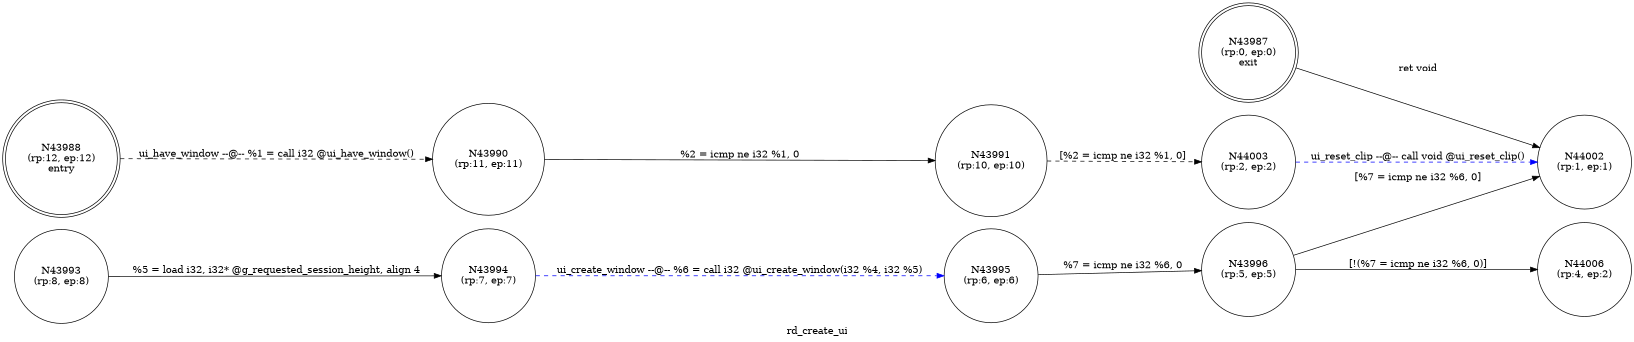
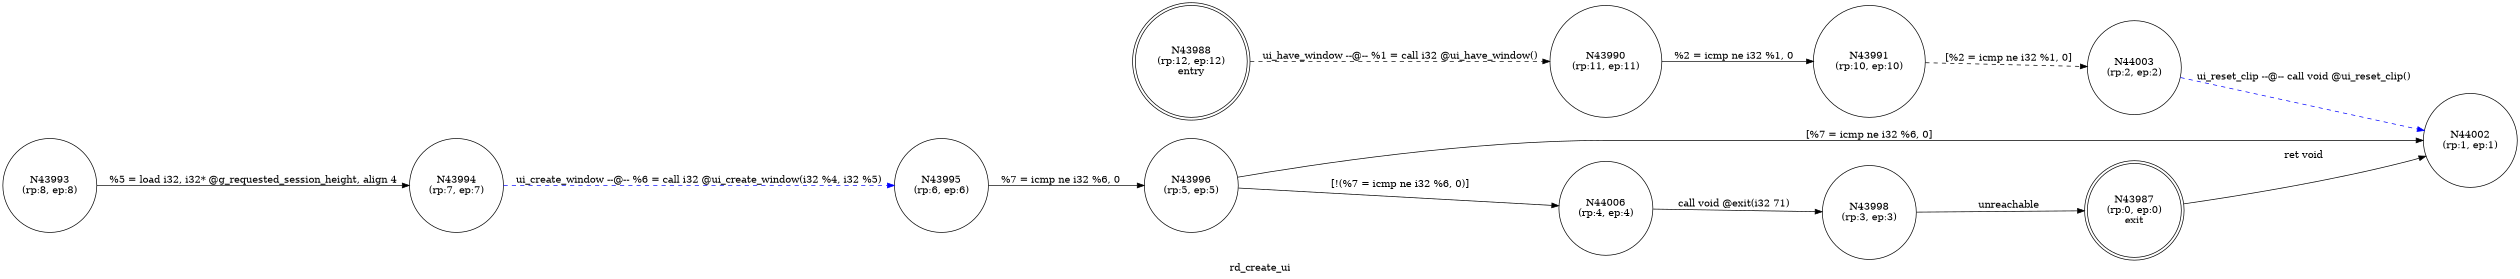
node "N43998 (rp:3, ep:3)": added
node "N44006 (rp:4, ep:2)": label "N44006 (rp:4, ep:2)" -> "N44006 (rp:4, ep:4)"
